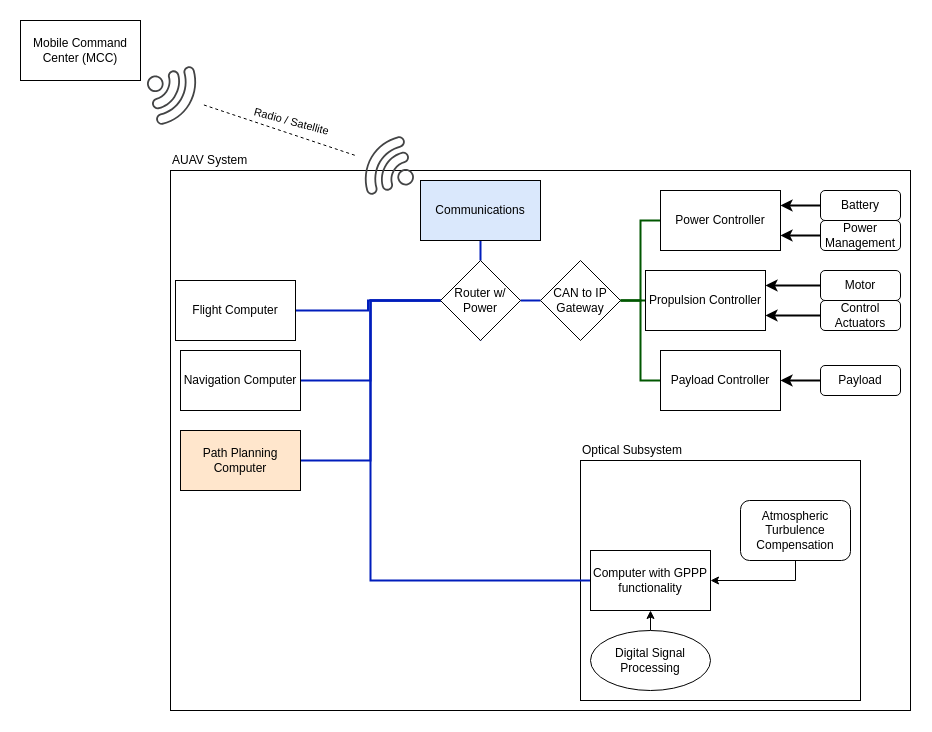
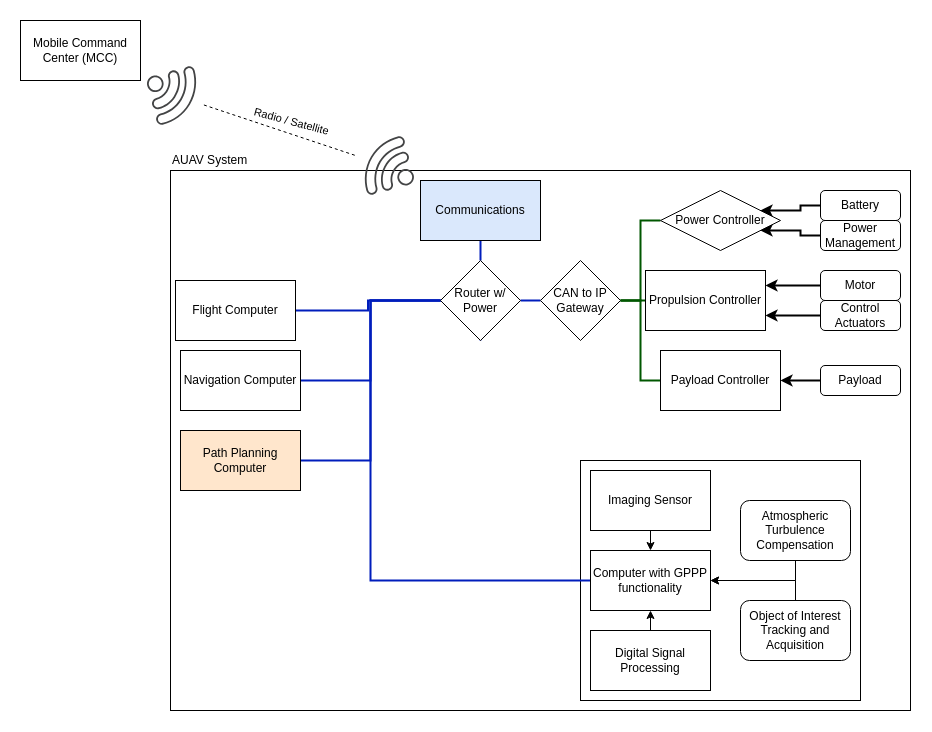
node "Power Controller": shape rectangle -> diamond
node "Optical Subsystem": removed
node "Imaging Sensor": added
edge "Imaging Sensor" -> "Computer with GPPP functionality": added
edge "Object of Interest Tracking and Acquisition" -> "Computer with GPPP functionality": added
node "Object of Interest Tracking and Acquisition": added
node "Digital Signal Processing": shape ellipse -> rectangle
